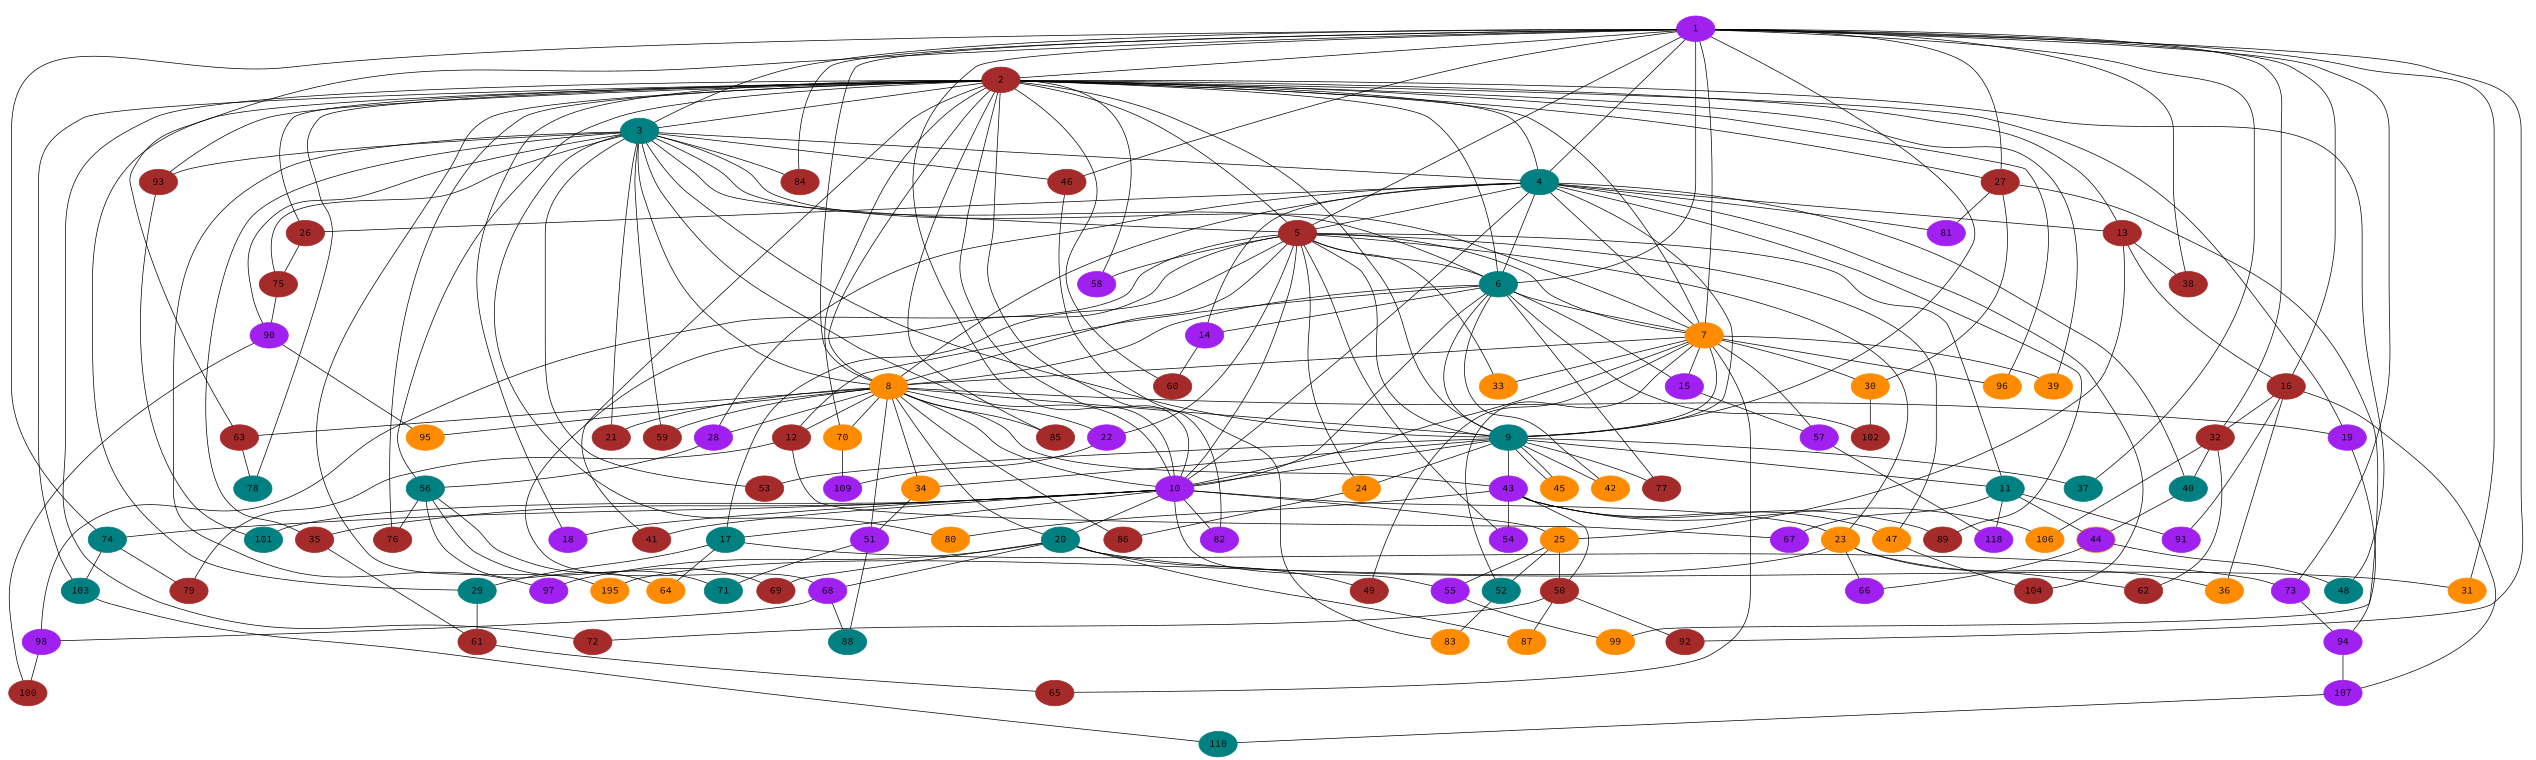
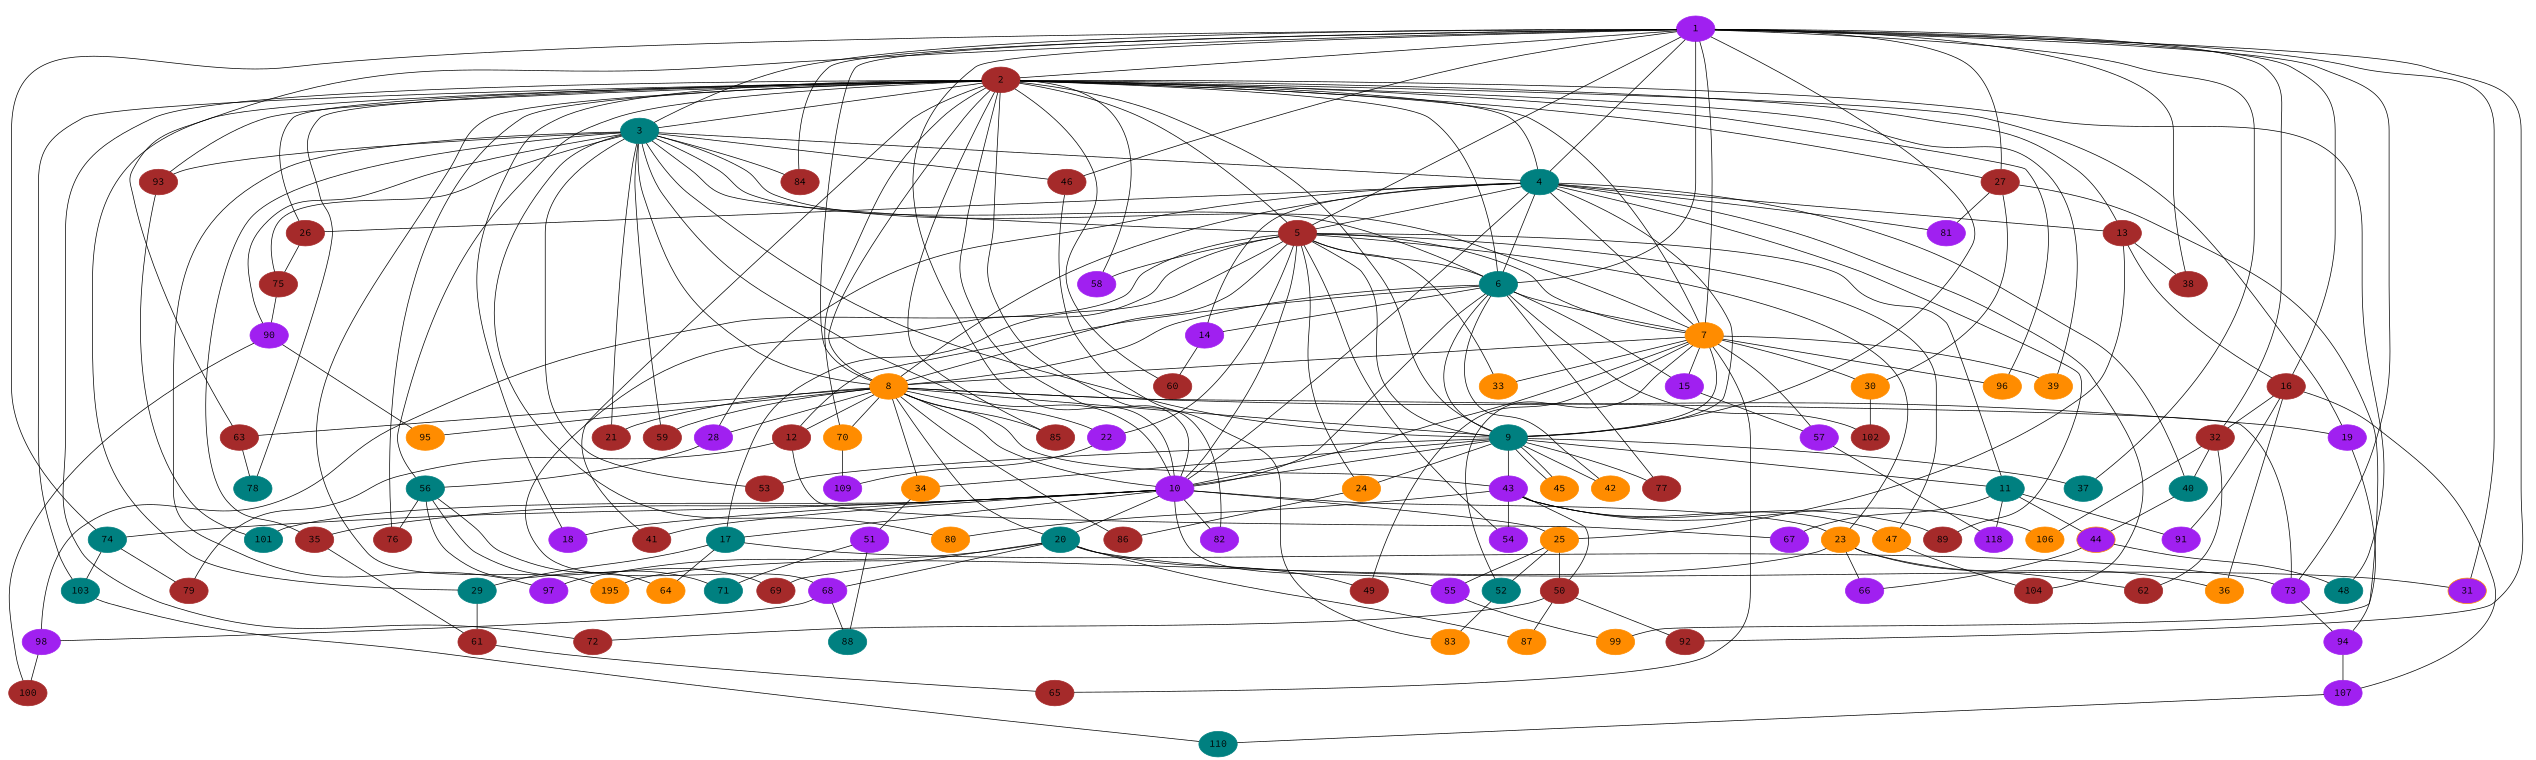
edge "8" -- "51": now "8" -- "73"
node "31": fillcolor darkorange -> purple
